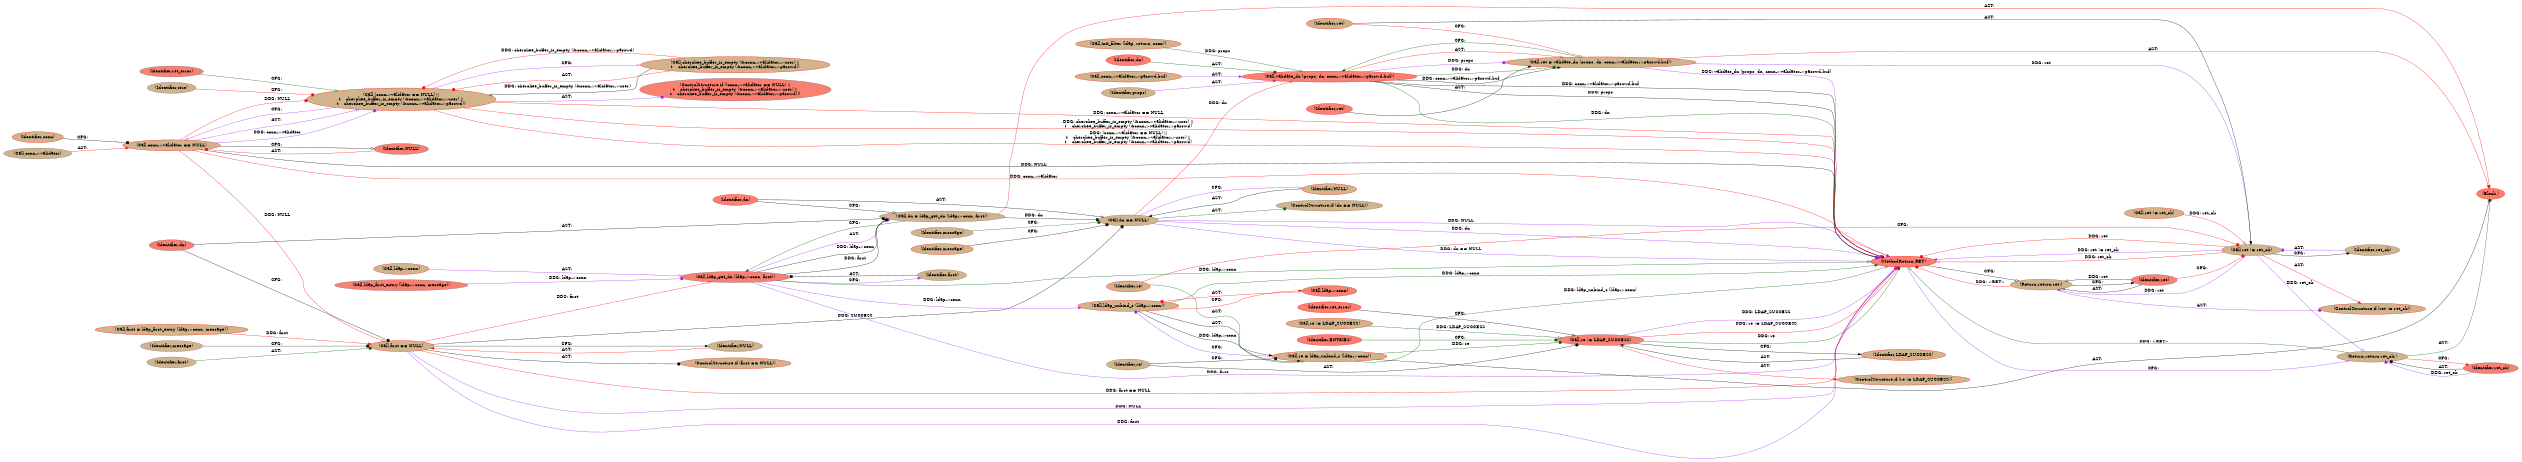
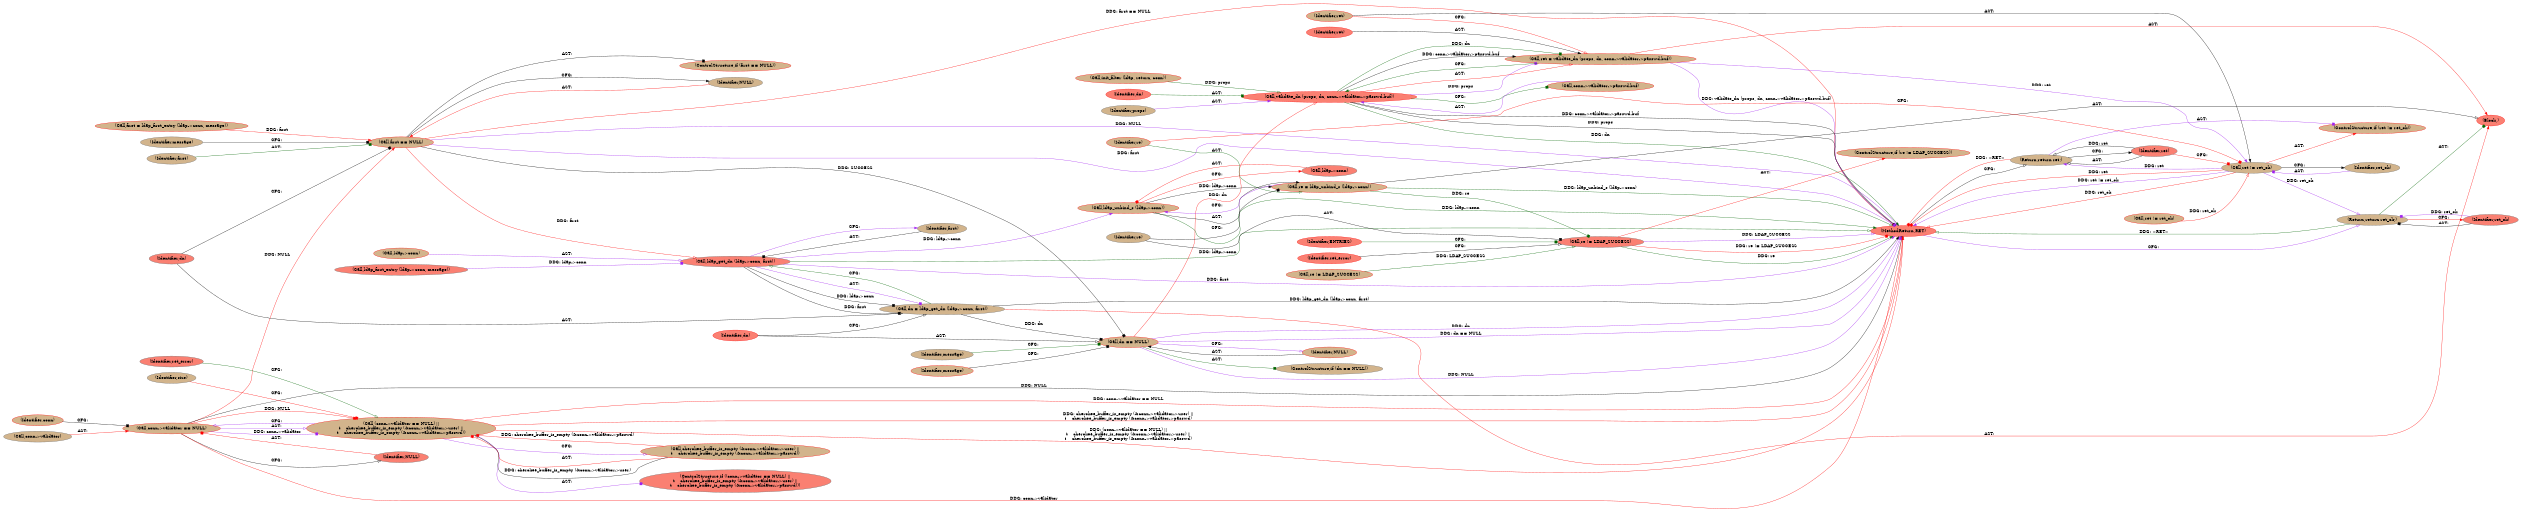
edge "(Call,validate_dn (props, dn, conn->validator->passwd.buf))" -> "(Call,conn->validator->passwd.buf)": added, label "CFG:"
node "(Call,dn == NULL)": color gray40 -> red
edge "(Call,dn = ldap_get_dn (ldap->conn, first))" -> "(Call,ldap_get_dn (ldap->conn, first))": arrowhead normal -> onormal
edge "(Call,conn->validator == NULL)" -> "(Call,first == NULL)": arrowhead onormal -> normal
edge "(Call,dn = ldap_get_dn (ldap->conn, first))" -> "(MethodReturn,RET)": added, label "DDG: ldap_get_dn (ldap->conn, first)"
edge "(Call,re = ldap_unbind_s (ldap->conn))" -> "(Call,ldap_unbind_s (ldap->conn))": arrowhead box -> normal
node "(Identifier,LDAP_SUCCESS)": removed
